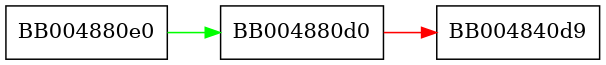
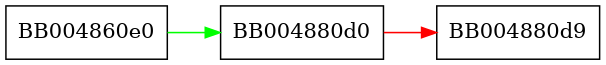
node "BB004880e0": label "BB004880e0" -> "BB004860e0"
node "BB004840d9": label "BB004840d9" -> "BB004880d9"
